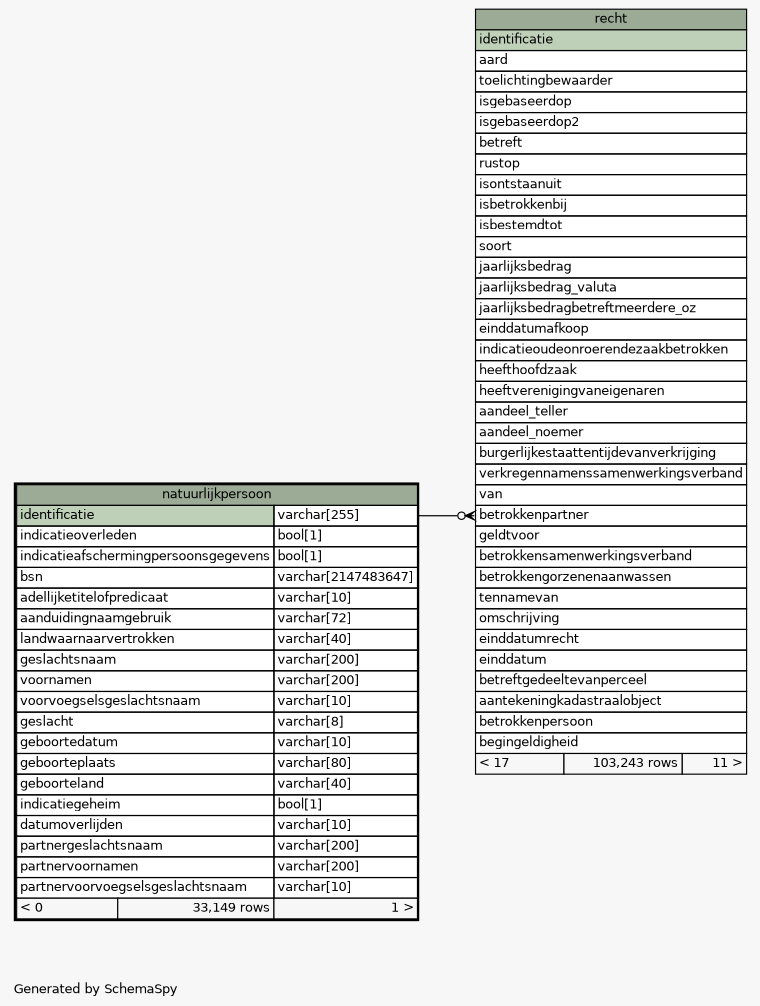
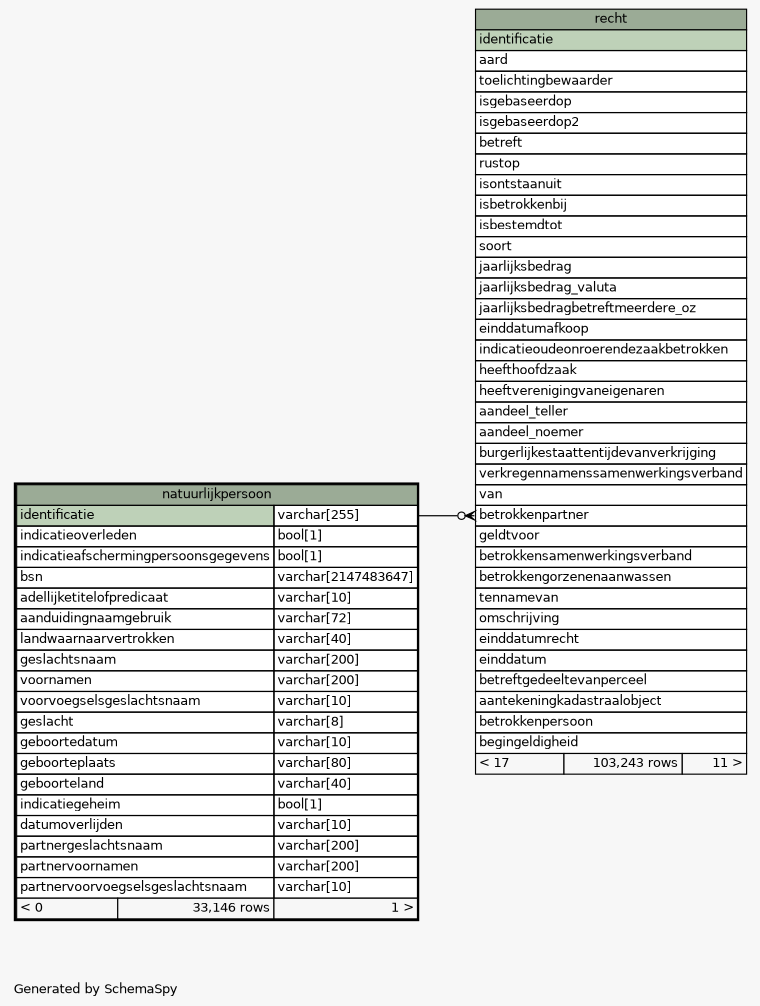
node "natuurlijkpersoon": text "33,149 rows" -> "33,146 rows"
